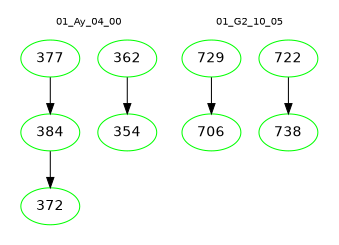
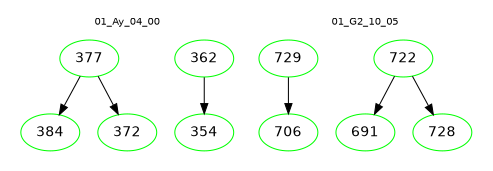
node "738": label "738" -> "728"
node "691": added
edge "384" -> "372": now "377" -> "372"
